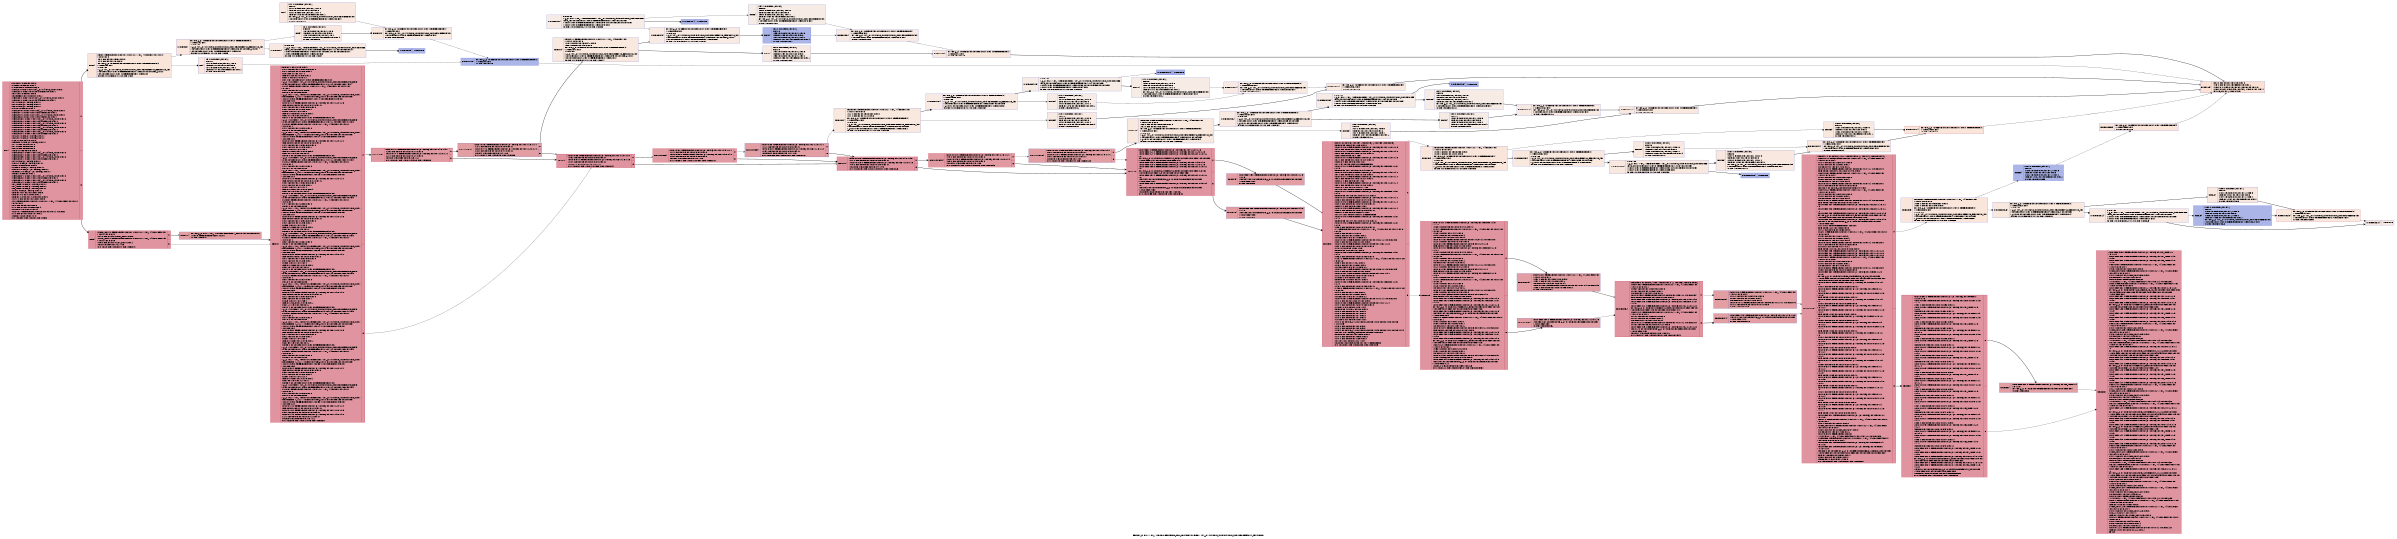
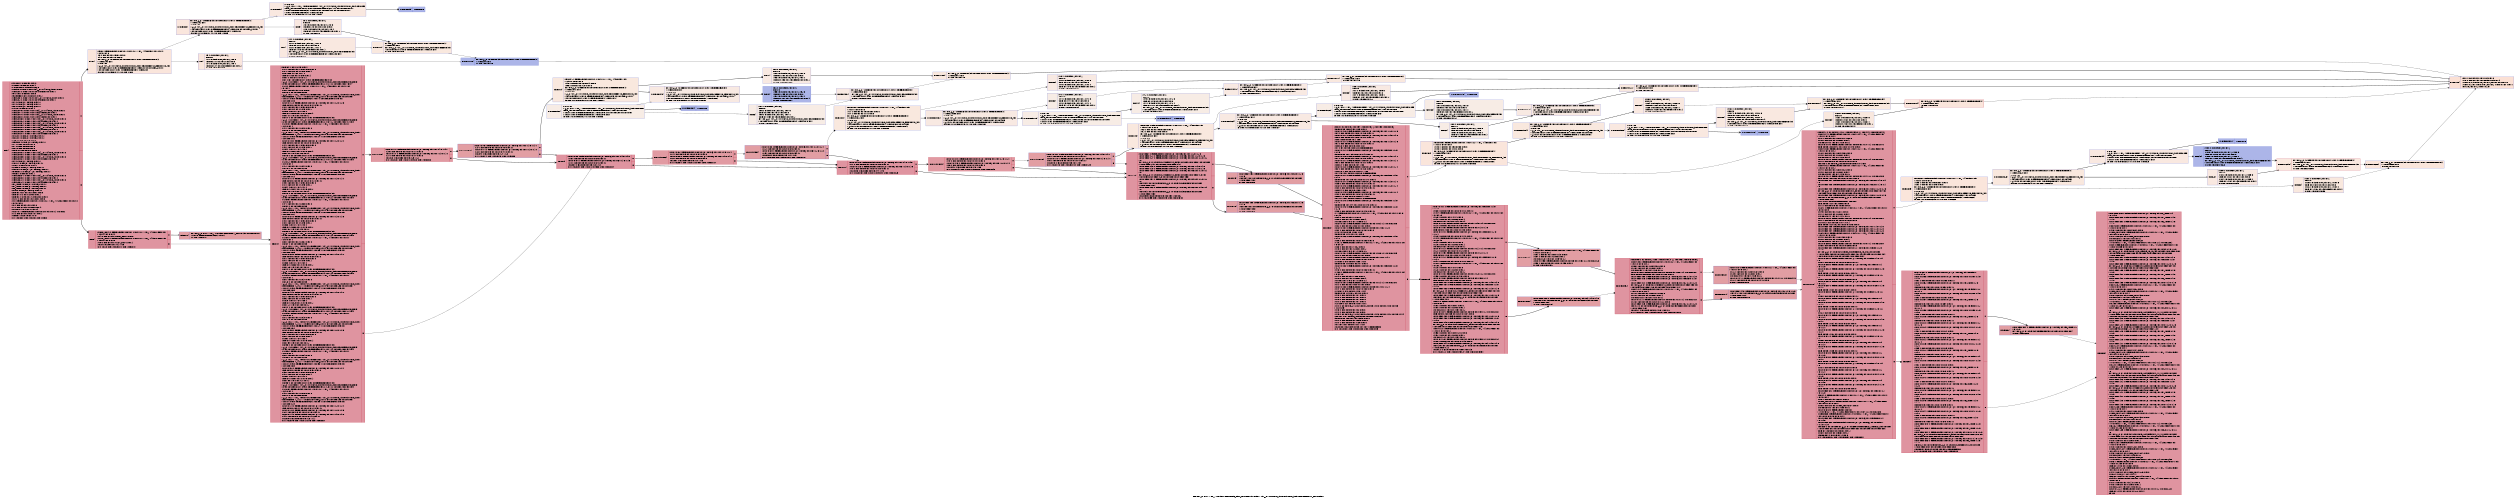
node "lpad339:": fillcolor #4358cb70 -> #f2cab570
edge "ehcleanup348:" -> "invoke.cont346:": now "ehcleanup348:" -> "ehcleanup350:"
node "invoke.cont346:": fillcolor #efcebd70 -> #4358cb70
